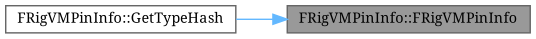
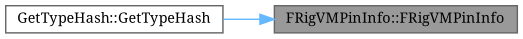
node "FRigVMPinInfo::GetTypeHash": label "FRigVMPinInfo::GetTypeHash" -> "GetTypeHash::GetTypeHash"
